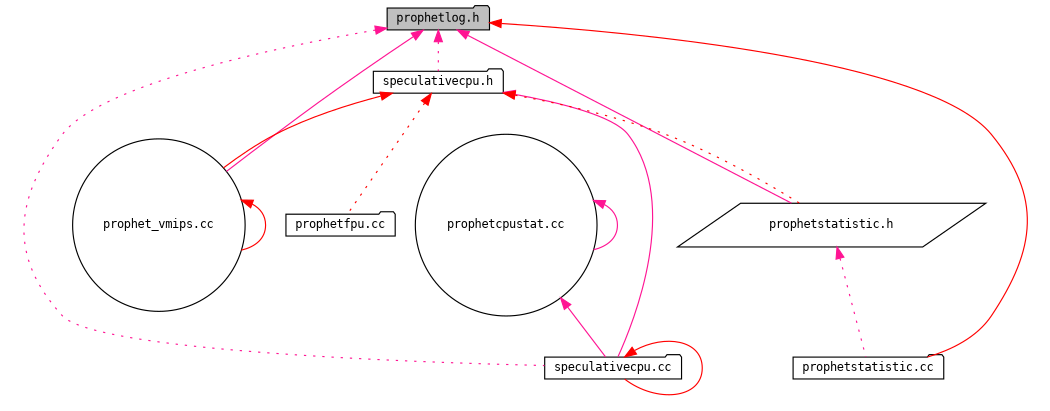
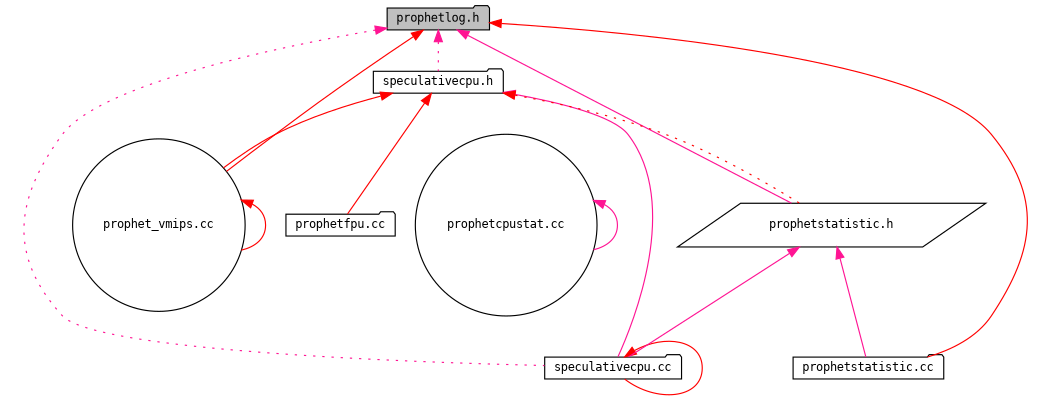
edge "prophet_vmips.cc" -> "prophetlog.h": color deeppink -> red
edge "prophetfpu.cc" -> "speculativecpu.h": style dotted -> solid
edge "prophetstatistic.cc" -> "prophetstatistic.h": style dotted -> solid
edge "speculativecpu.cc" -> "prophetcpustat.cc": now "speculativecpu.cc" -> "prophetstatistic.h"
